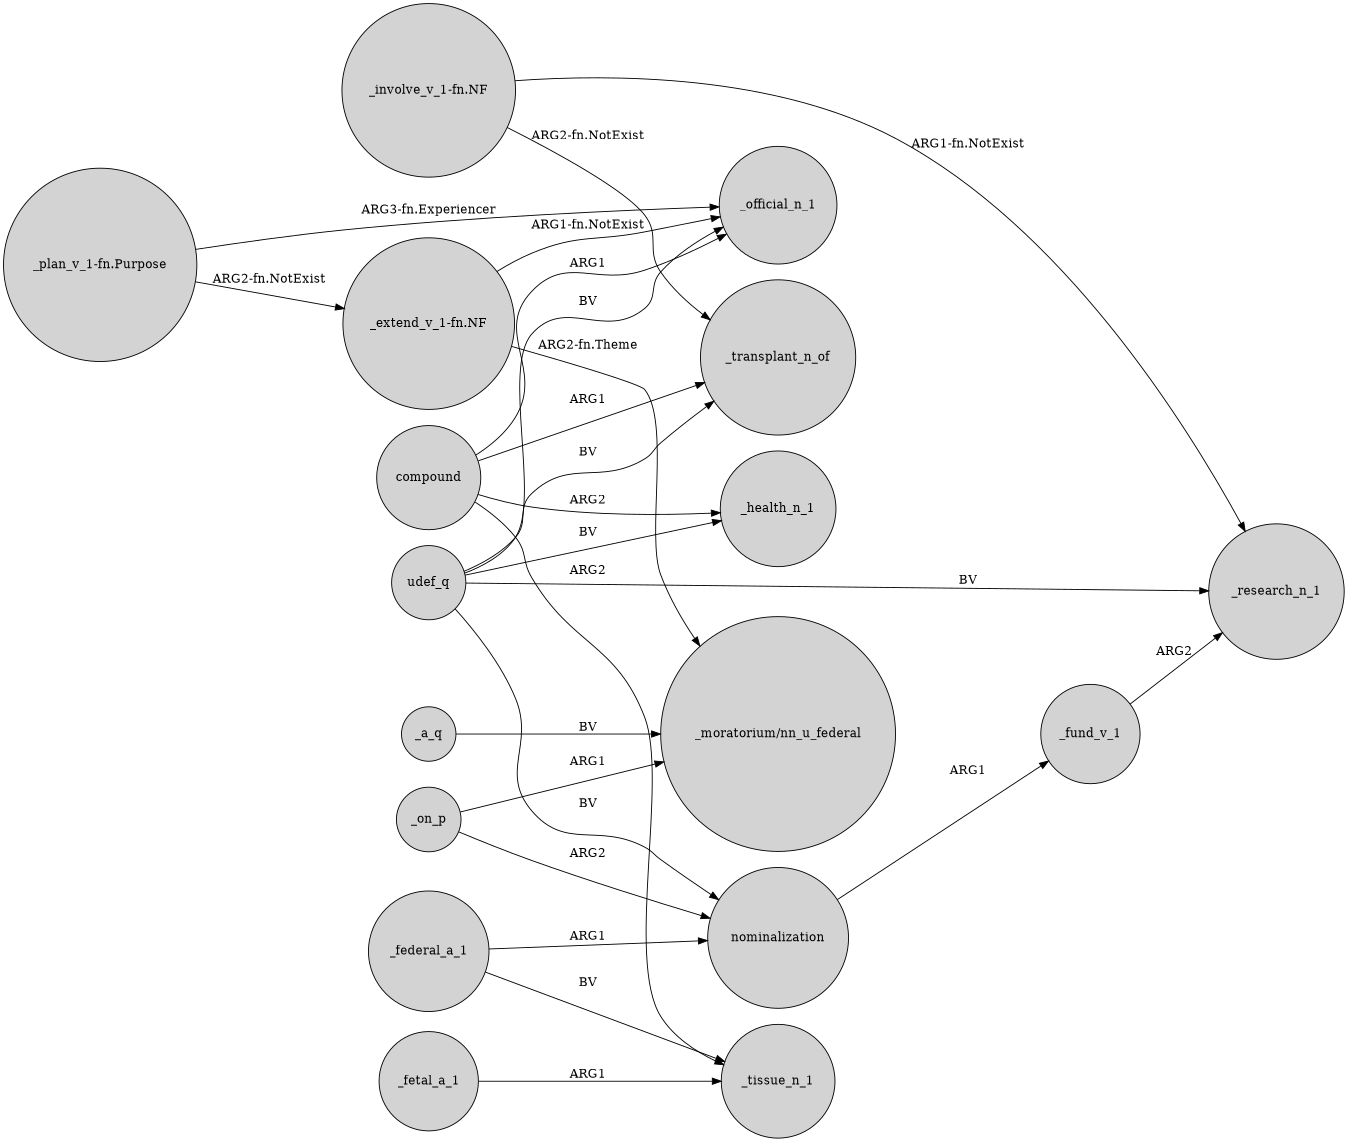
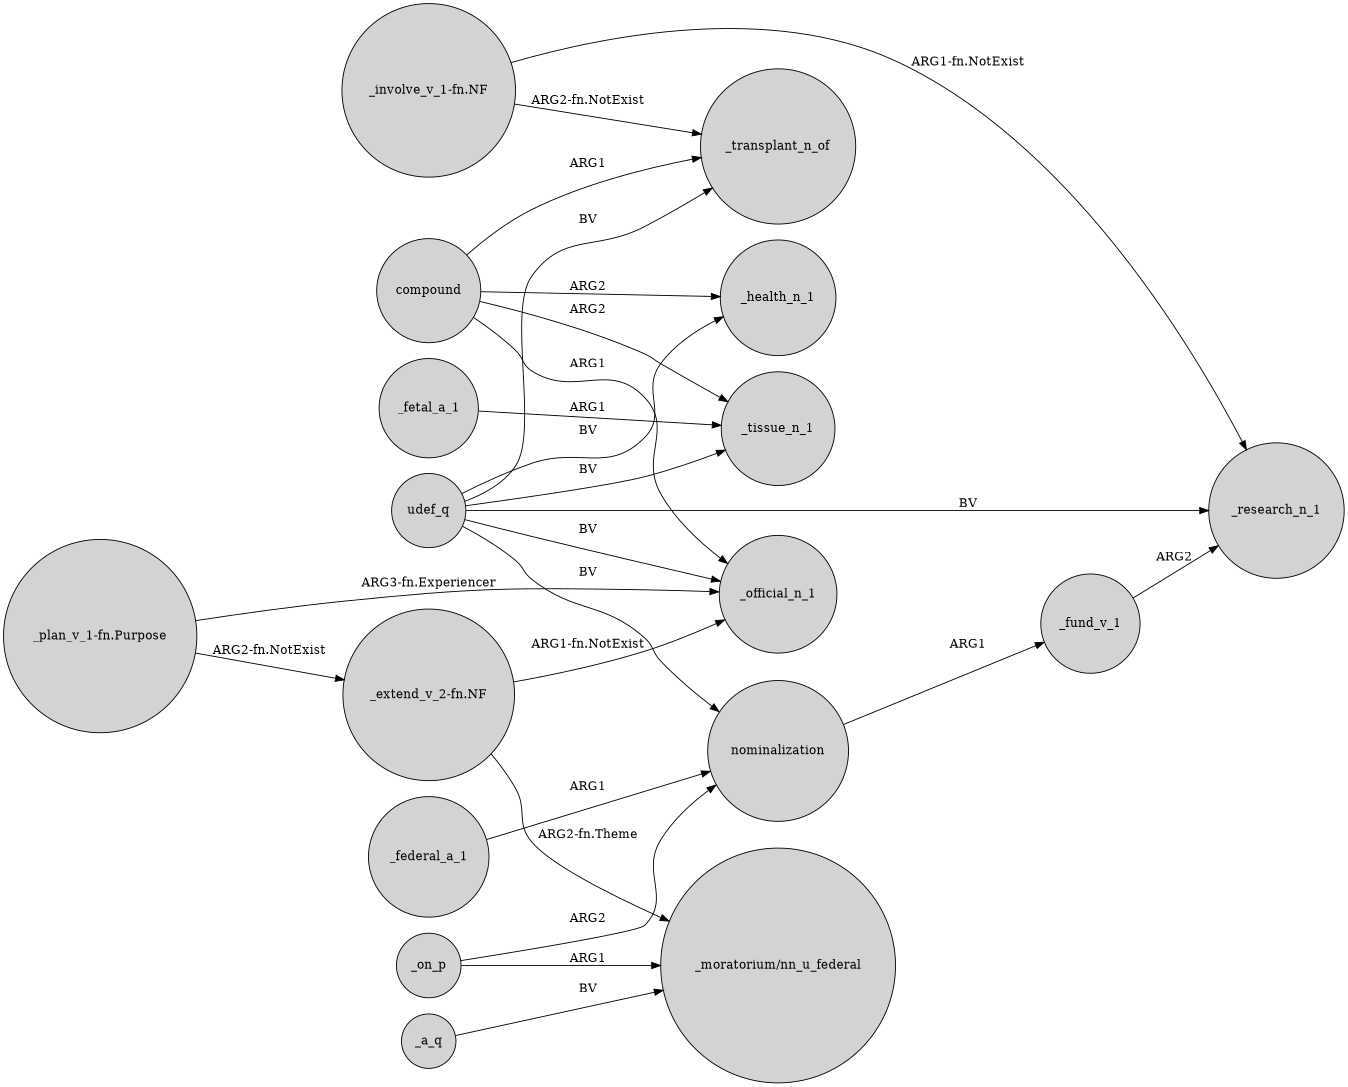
node "_extend_v_1-fn.NF": label "_extend_v_1-fn.NF" -> "_extend_v_2-fn.NF"
edge "_federal_a_1" -> "_tissue_n_1": now "udef_q" -> "_tissue_n_1"
